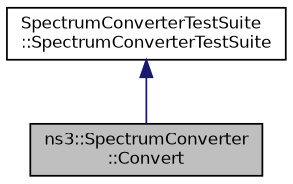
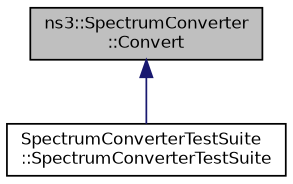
edge "ns3::SpectrumConverter ::Convert" -> "SpectrumConverterTestSuite ::SpectrumConverterTestSuite": reversed
